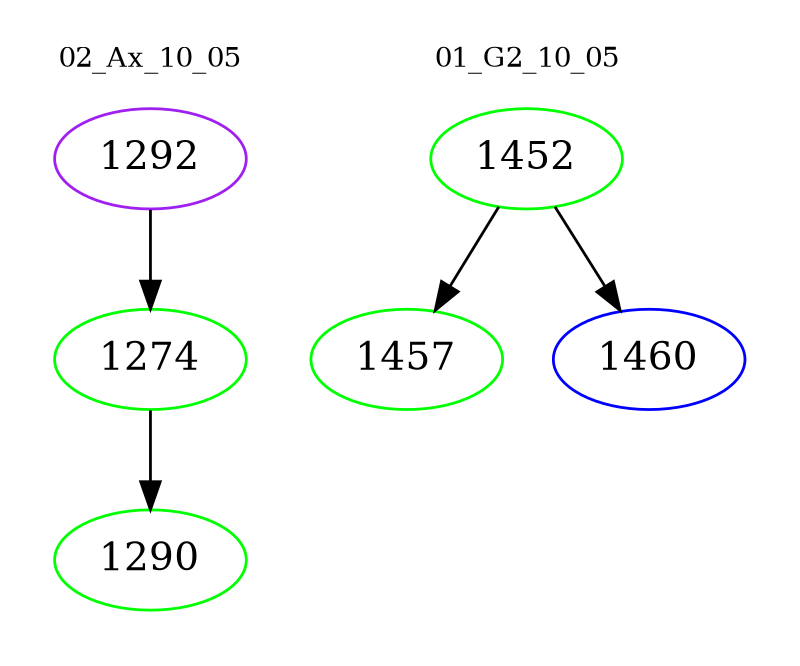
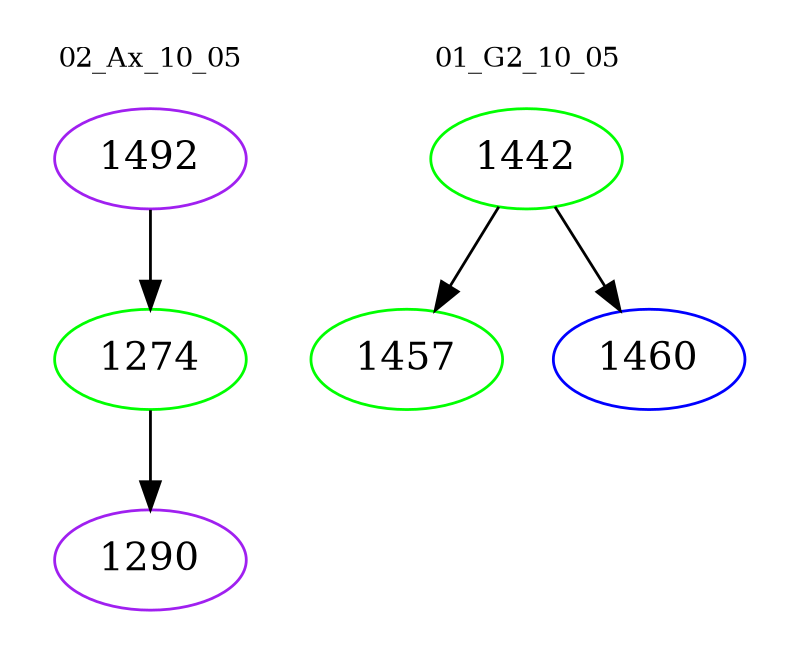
node "1292": label "1292" -> "1492"
node "1452": label "1452" -> "1442"
node "1290": color green -> purple
